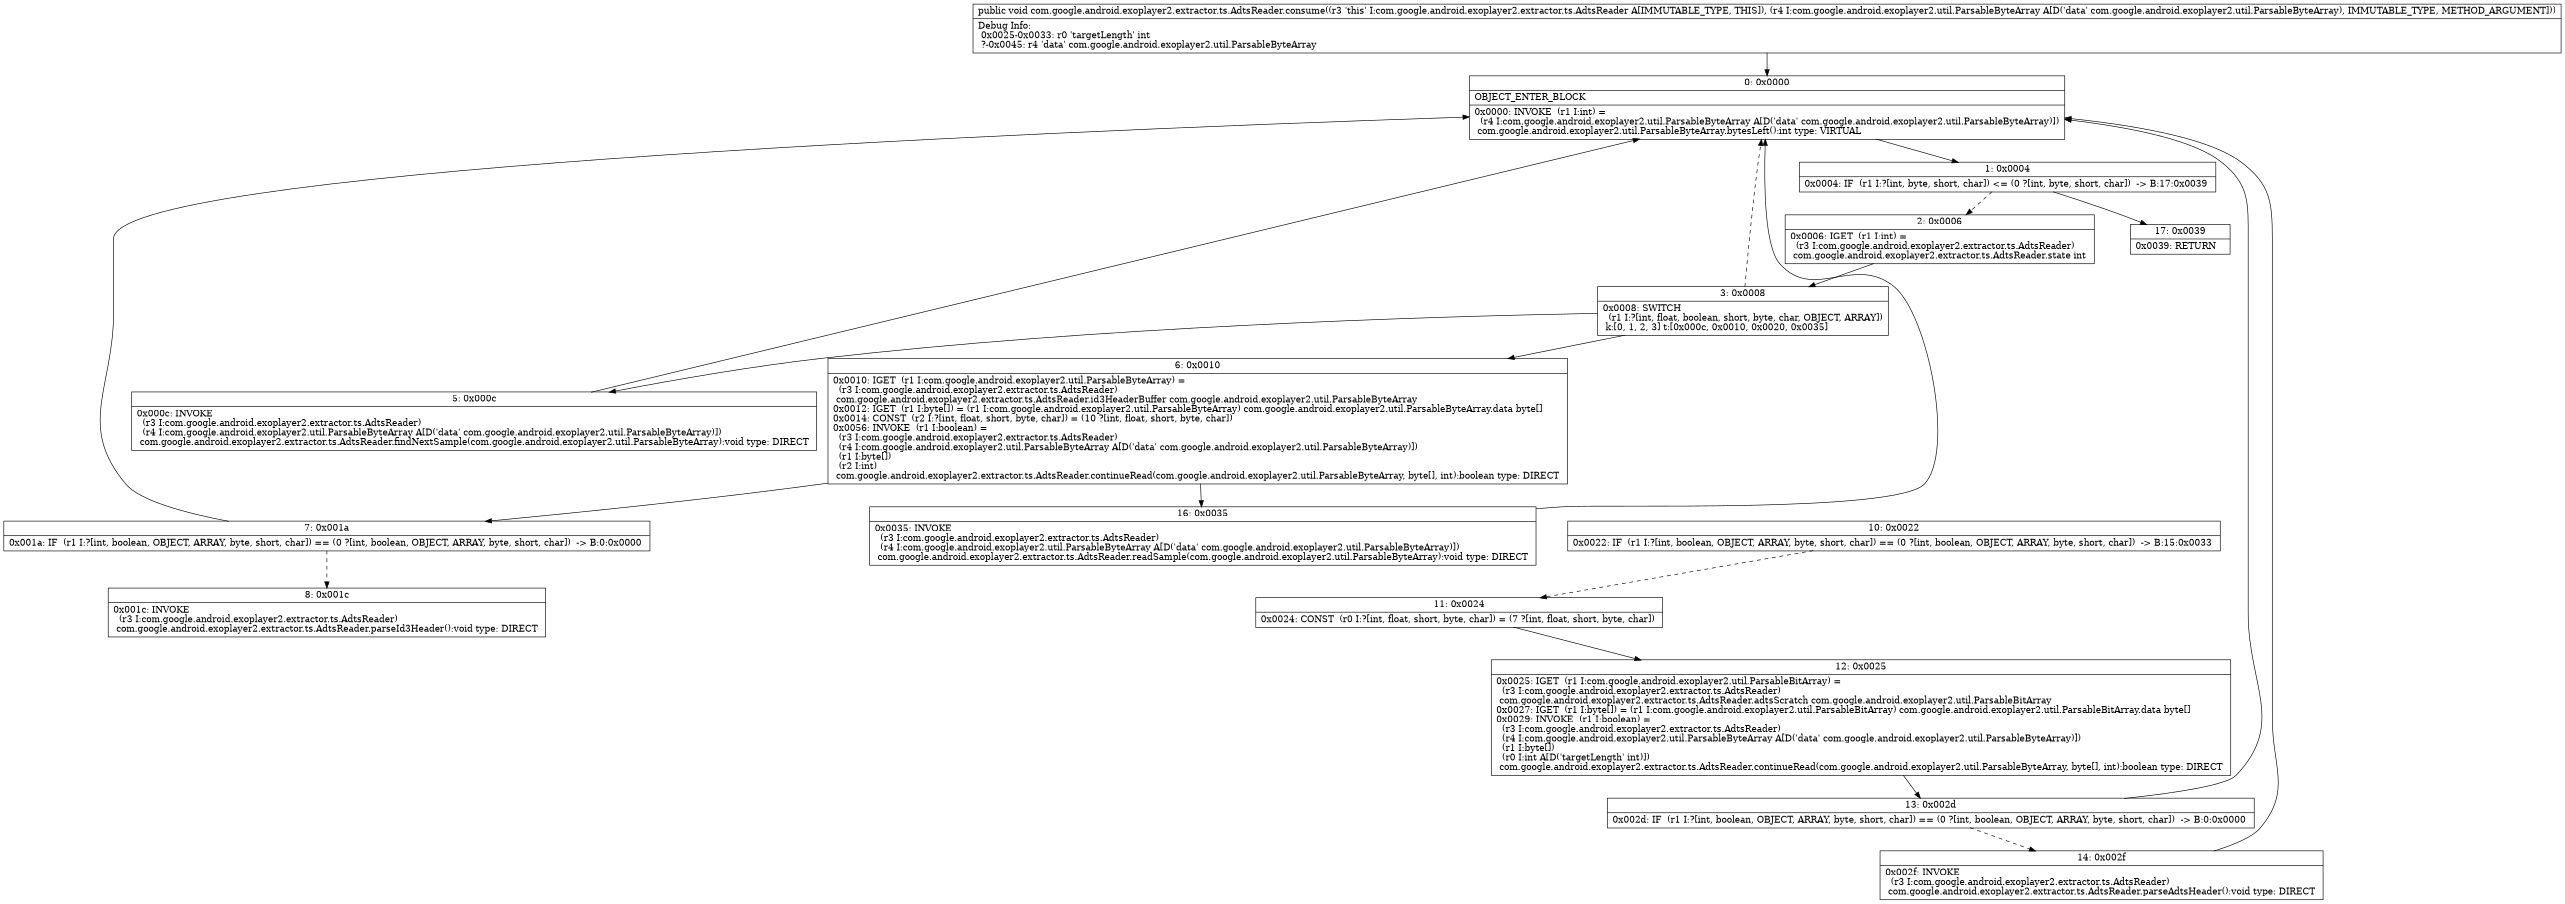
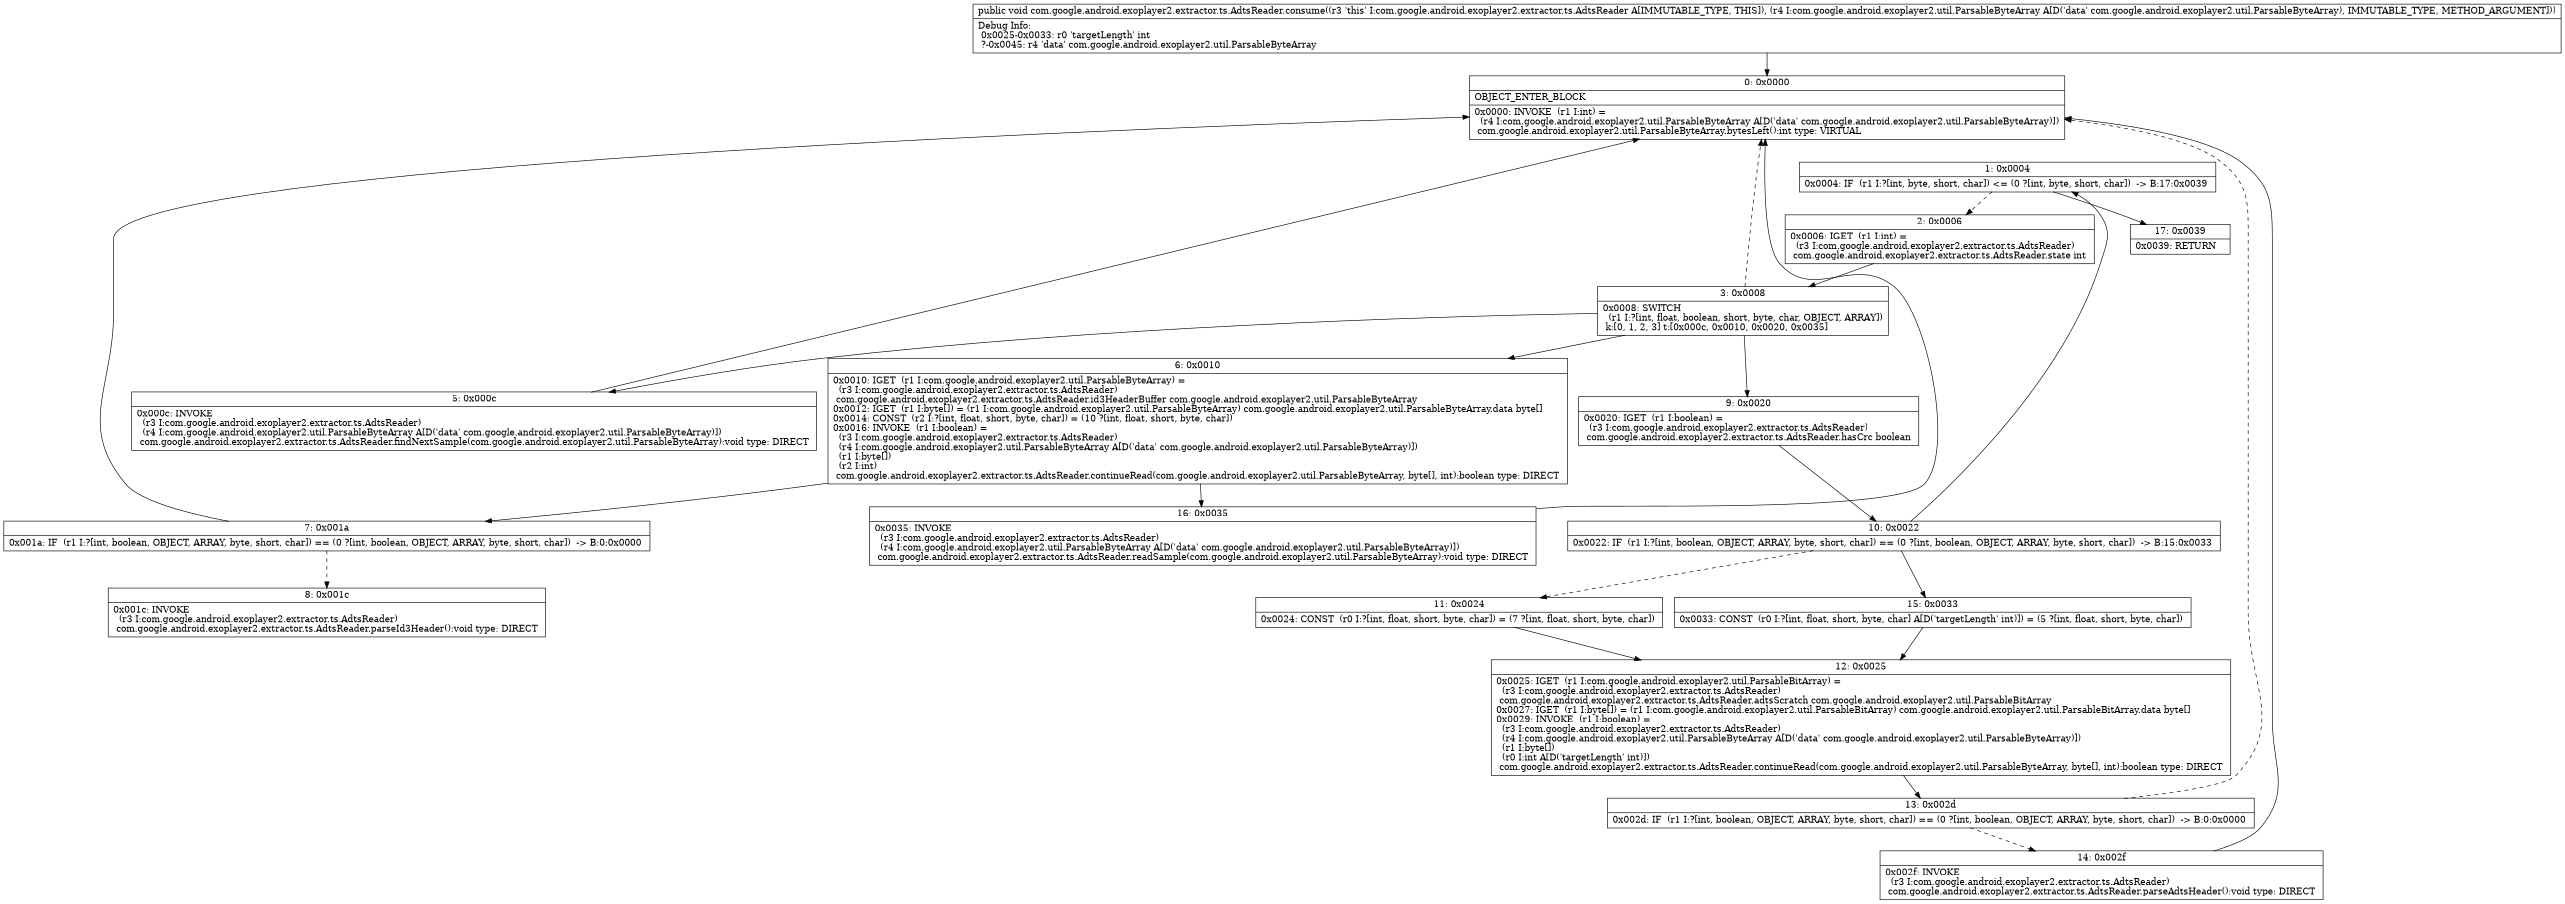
edge "0: 0x0000" -> "1: 0x0004": now "10: 0x0022" -> "1: 0x0004"
node "9: 0x0020": added
node "6: 0x0010": text "0x0056: INVOKE  (r1 I:boolean) =" -> "0x0016: INVOKE  (r1 I:boolean) ="
edge "13: 0x002d" -> "0: 0x0000": style solid -> dashed
node "15: 0x0033": added
